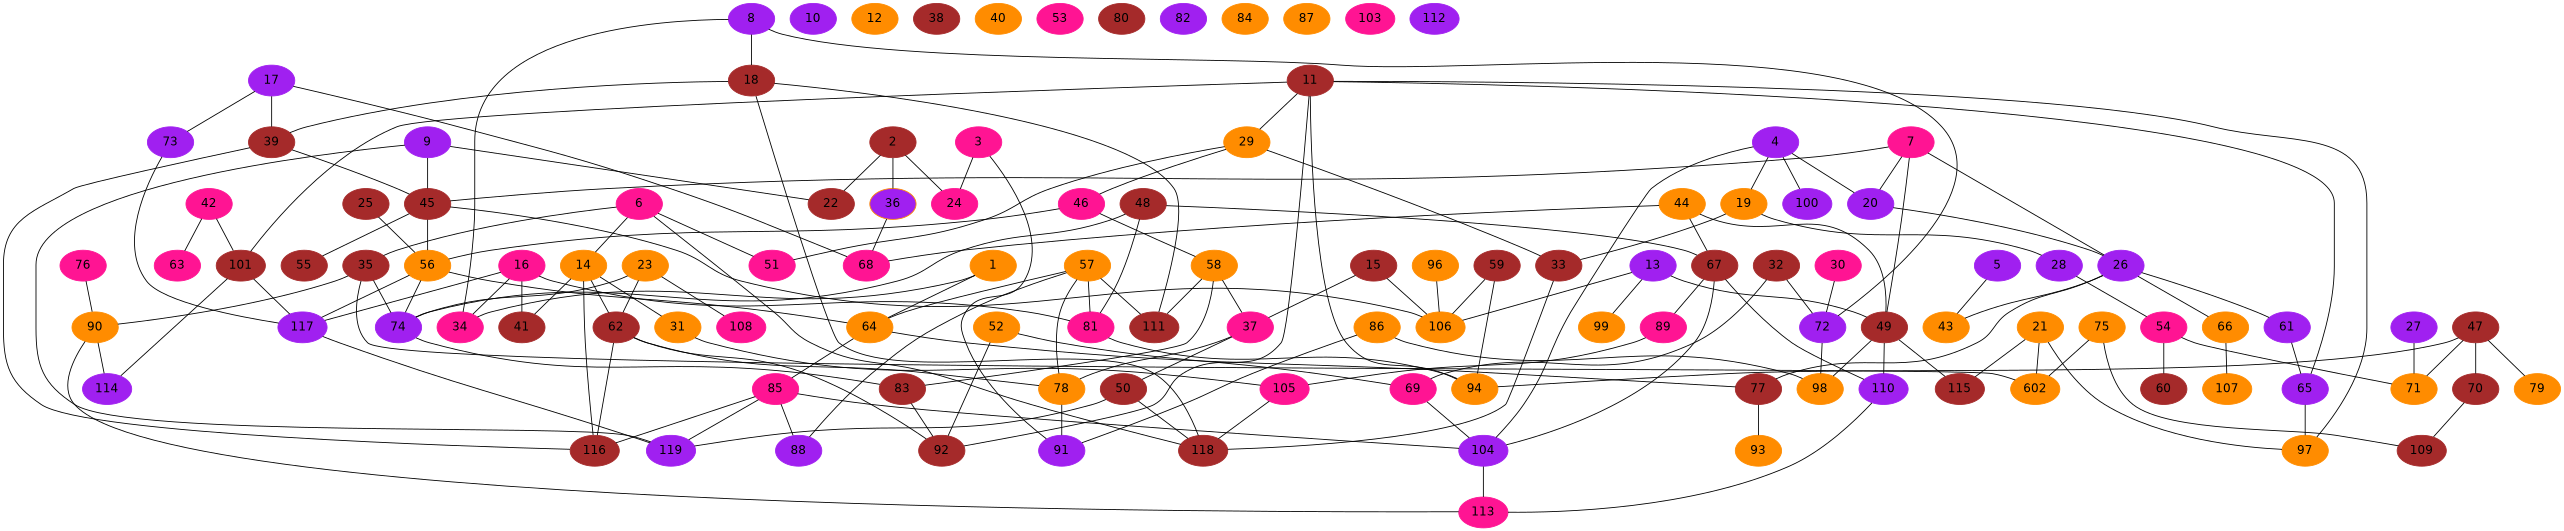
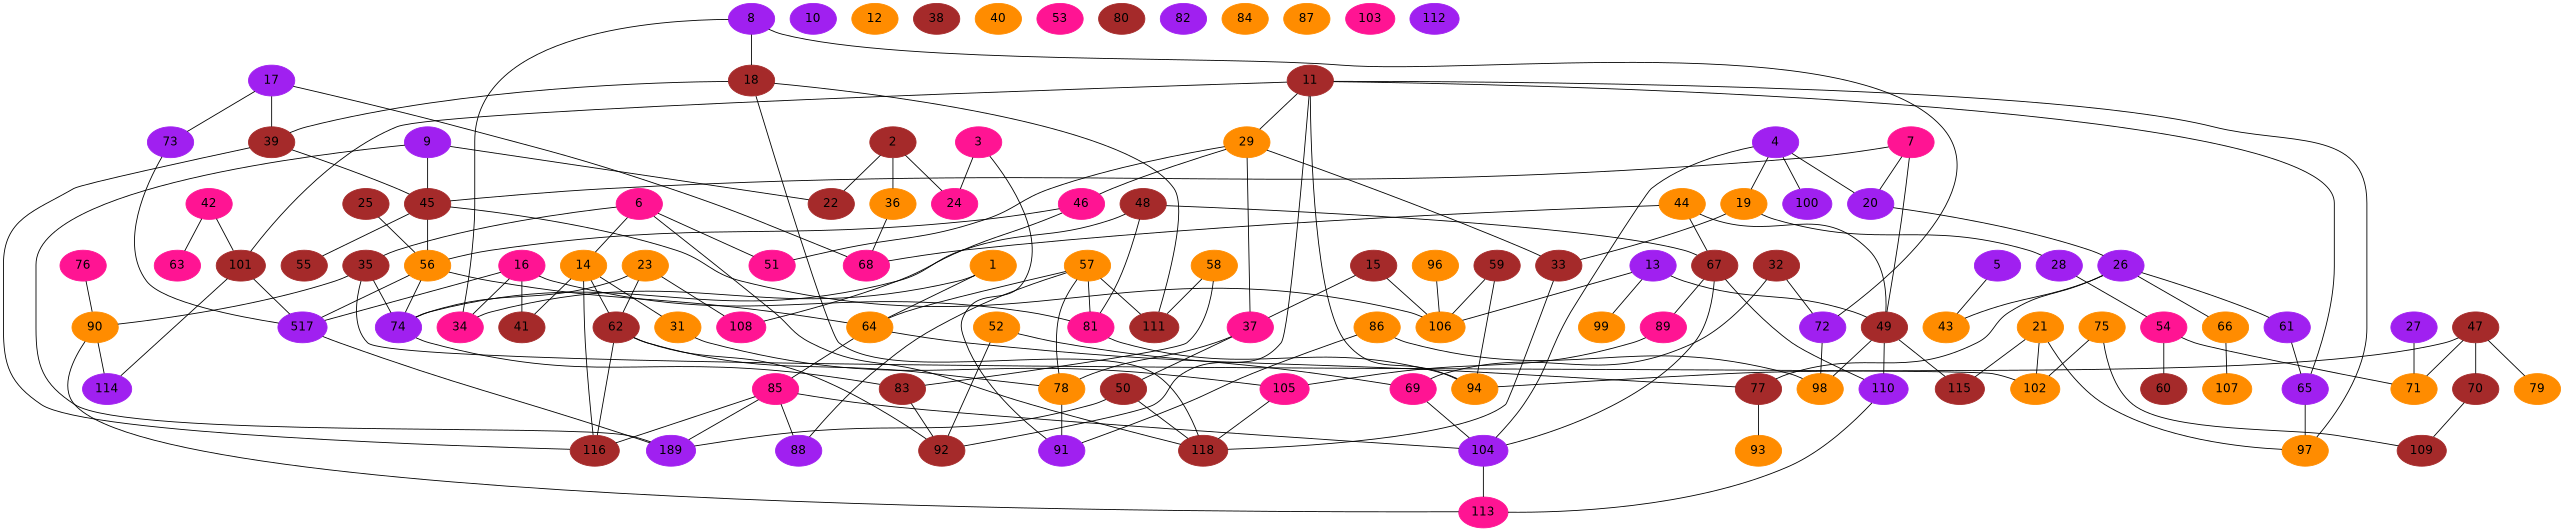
node "36": fillcolor purple -> darkorange
edge "7" -- "26": removed
edge "46" -- "58": now "46" -- "108"
node "30": removed
edge "58" -- "37": now "29" -- "37"
node "117": label "117" -> "517"
node "602": label "602" -> "102"
node "119": label "119" -> "189"
